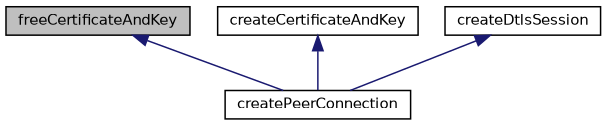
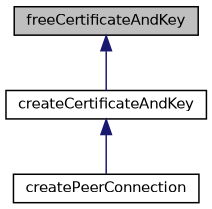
node "createDtlsSession": removed
edge "createPeerConnection" -> "freeCertificateAndKey": now "createCertificateAndKey" -> "freeCertificateAndKey"
